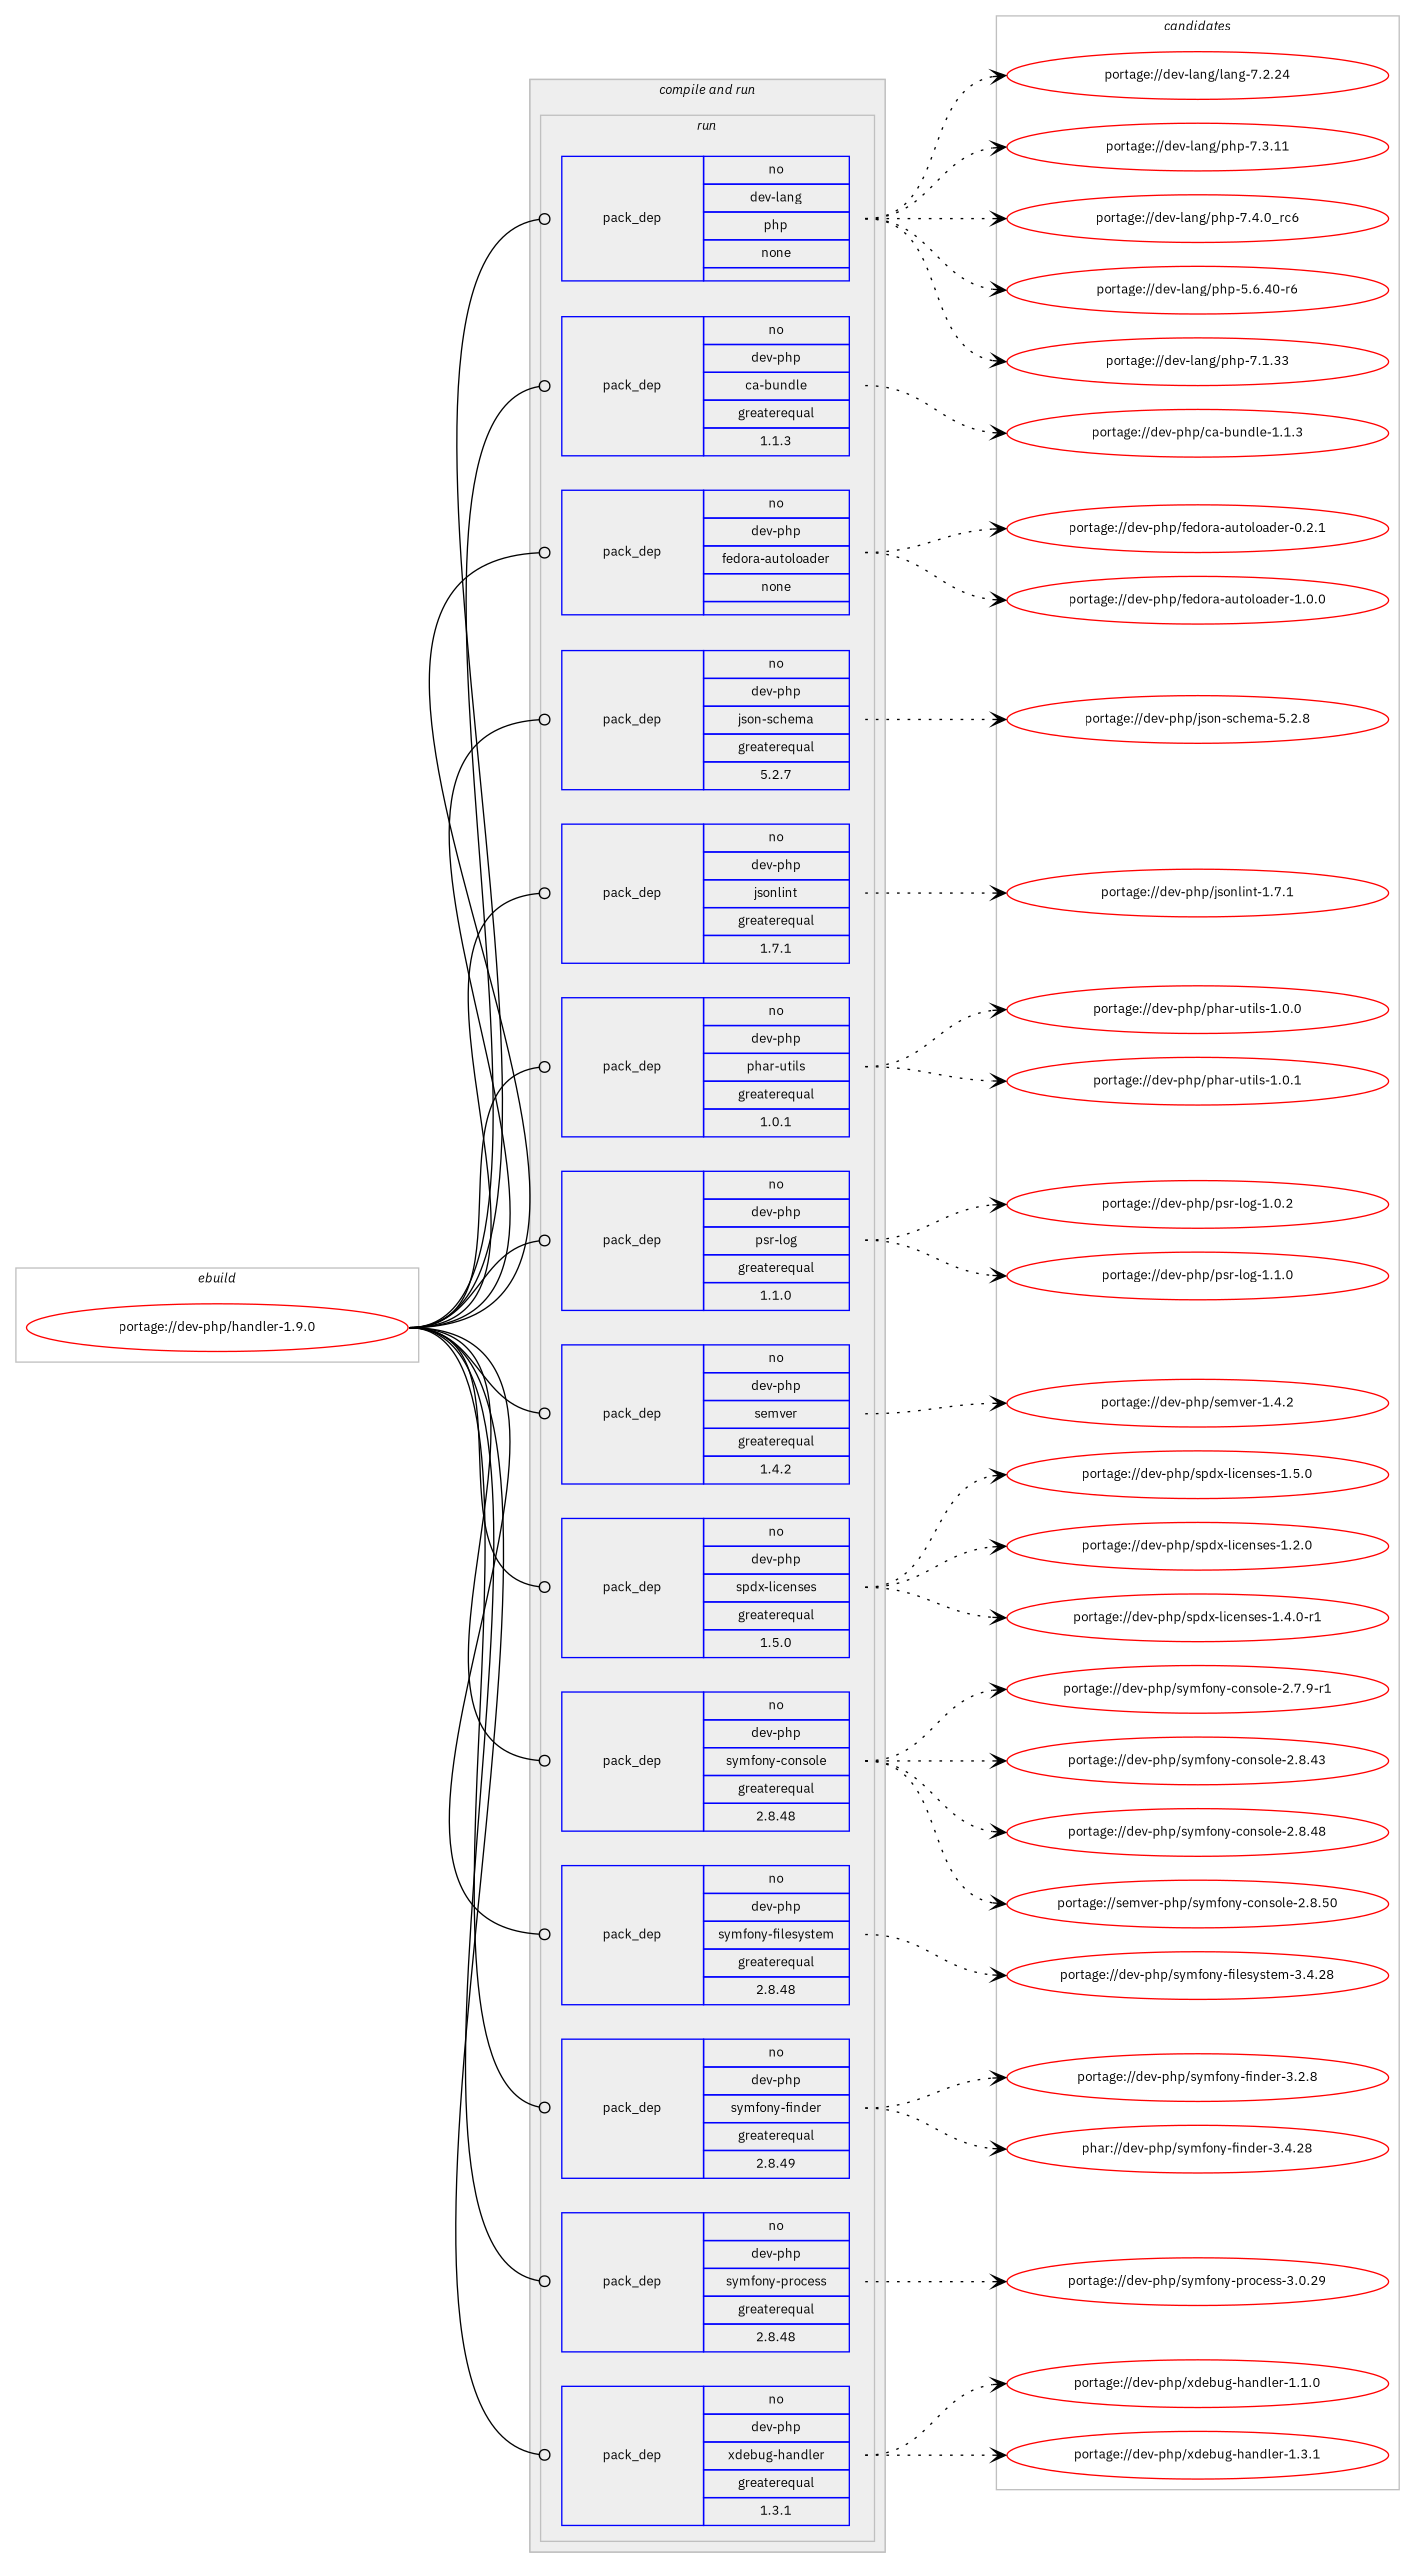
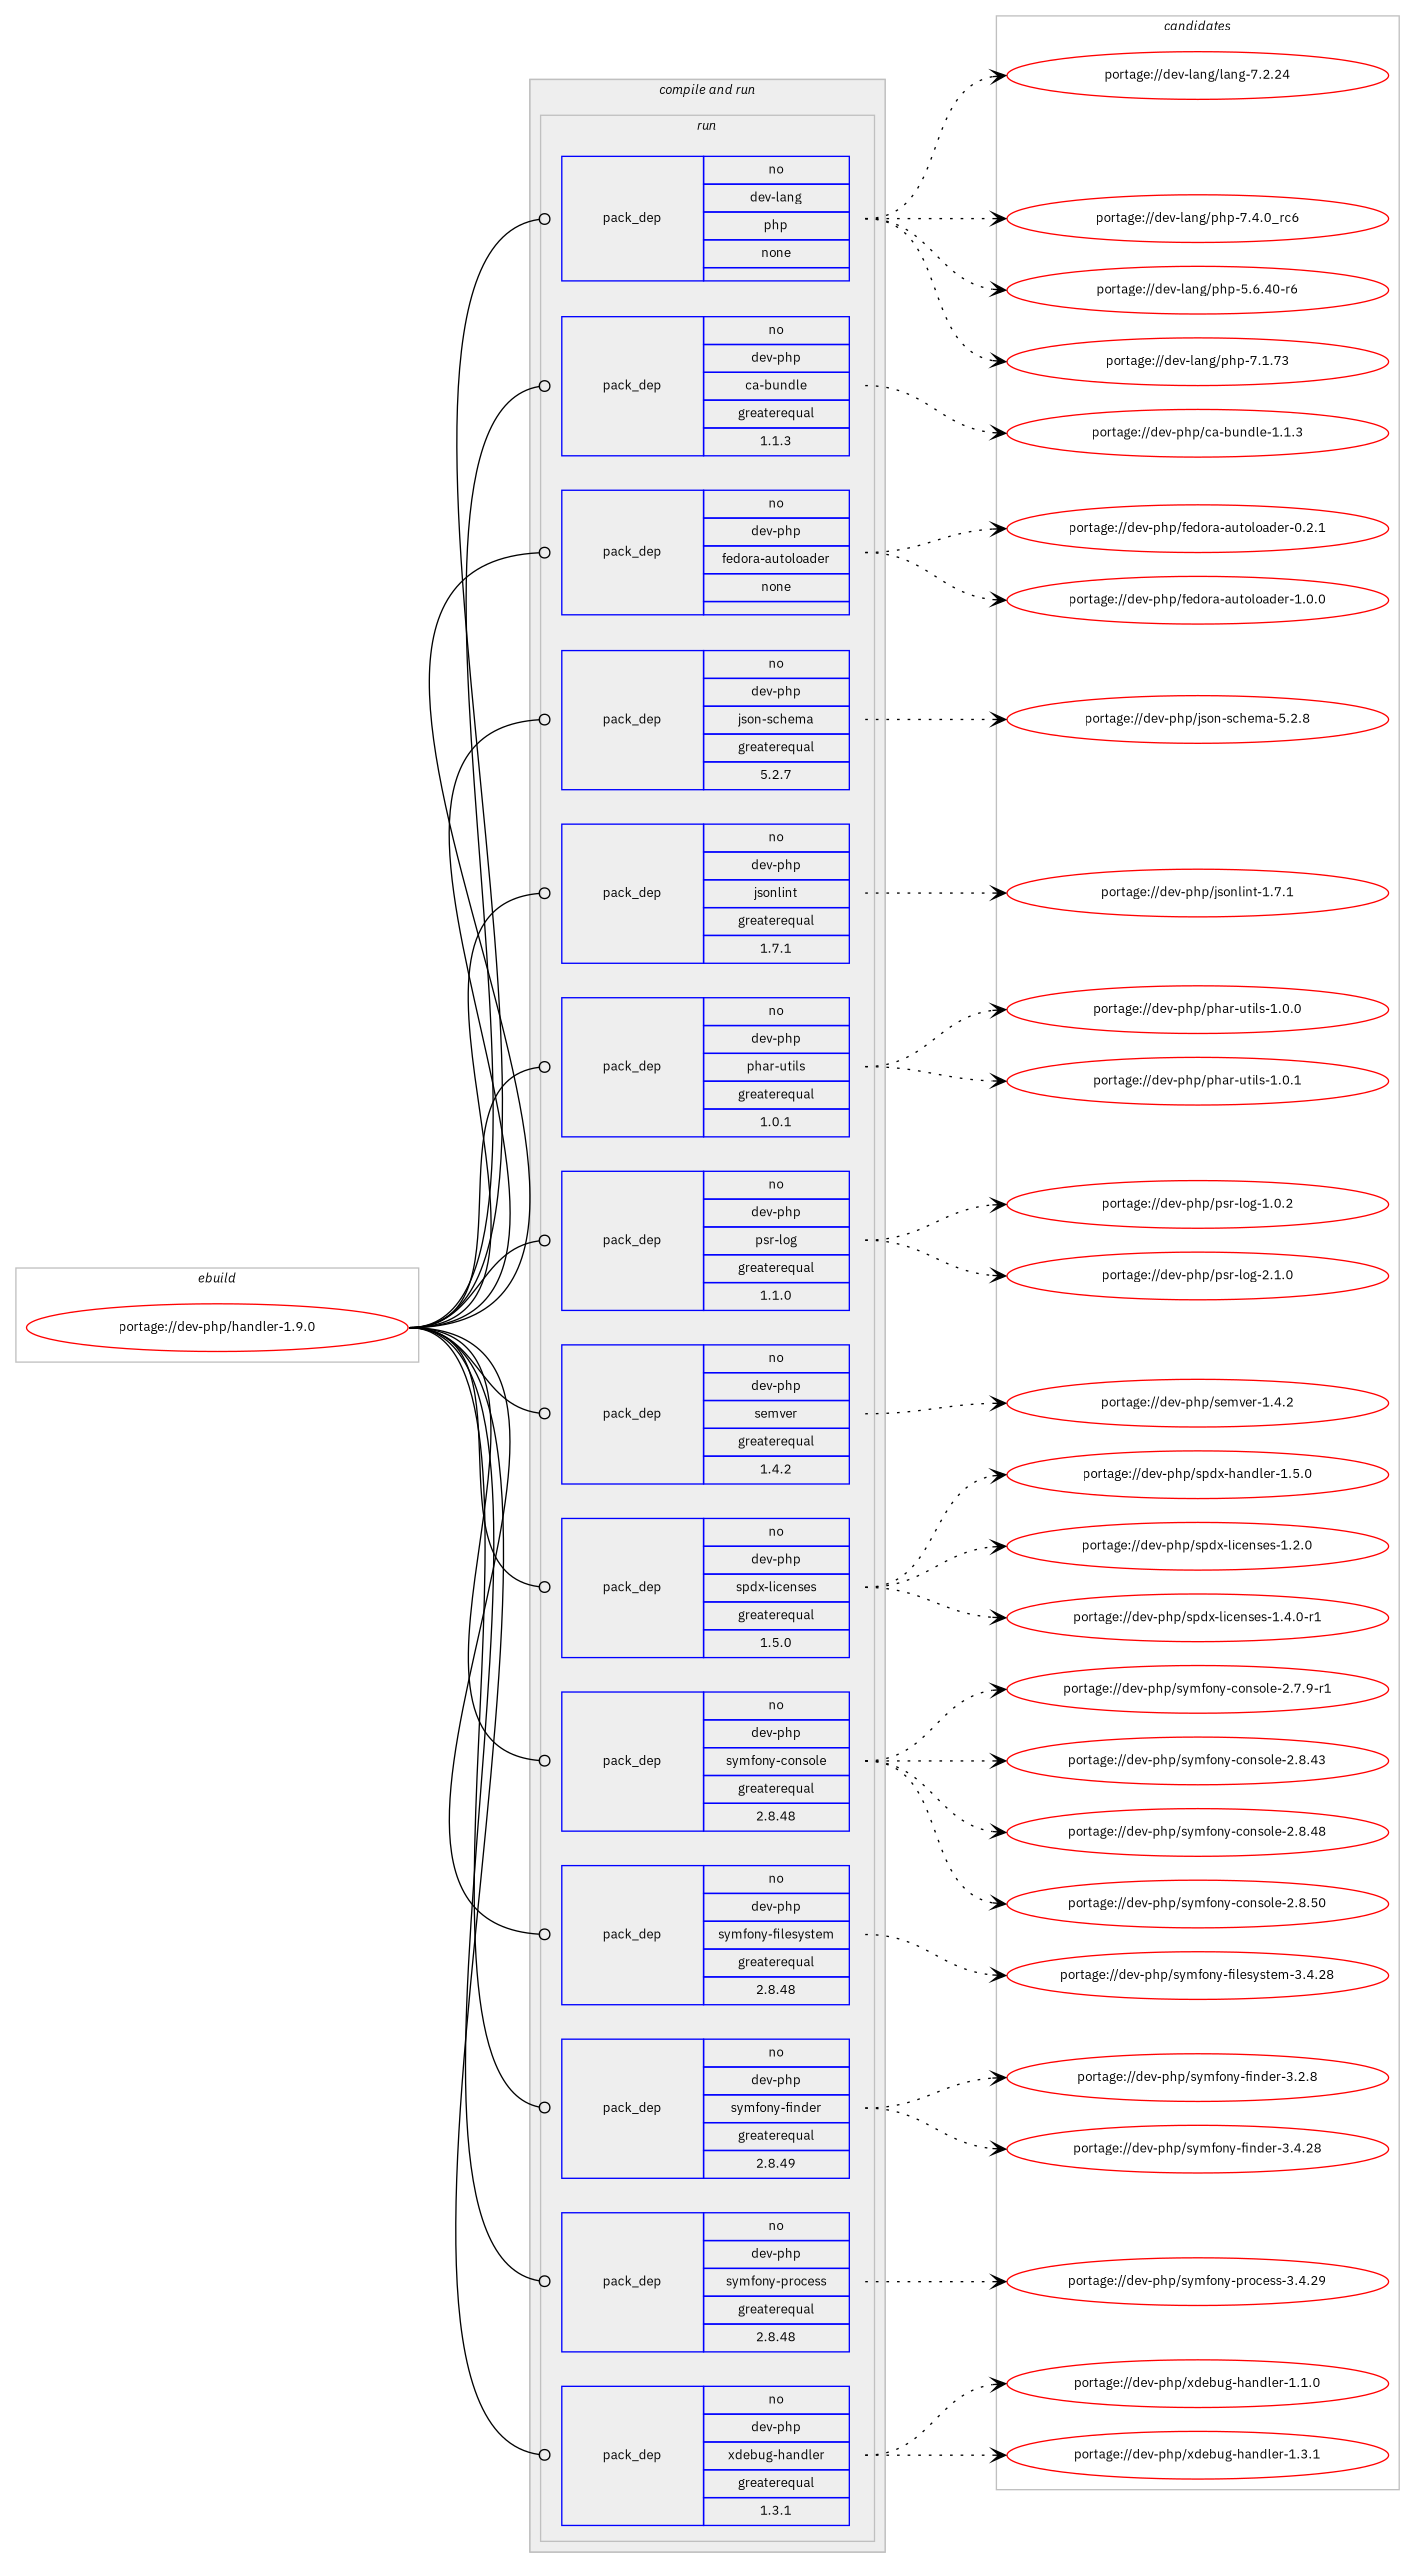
node "portage://dev-lang/php-7.3.11": removed
node "portage://dev-lang/php-7.1.33": label "portage://dev-lang/php-7.1.33" -> "portage://dev-lang/php-7.1.73"
node "portage://dev-php/psr-log-1.1.0": label "portage://dev-php/psr-log-1.1.0" -> "portage://dev-php/psr-log-2.1.0"
node "portage://dev-php/spdx-licenses-1.5.0": label "portage://dev-php/spdx-licenses-1.5.0" -> "portage://dev-php/spdx-handler-1.5.0"
node "portage://semver-php/symfony-console-2.8.50": label "portage://semver-php/symfony-console-2.8.50" -> "portage://dev-php/symfony-console-2.8.50"
node "phar://dev-php/symfony-finder-3.4.28": label "phar://dev-php/symfony-finder-3.4.28" -> "portage://dev-php/symfony-finder-3.4.28"
node "portage://dev-php/symfony-process-3.0.29": label "portage://dev-php/symfony-process-3.0.29" -> "portage://dev-php/symfony-process-3.4.29"
